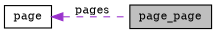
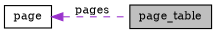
node "page_page": label "page_page" -> "page_table"
